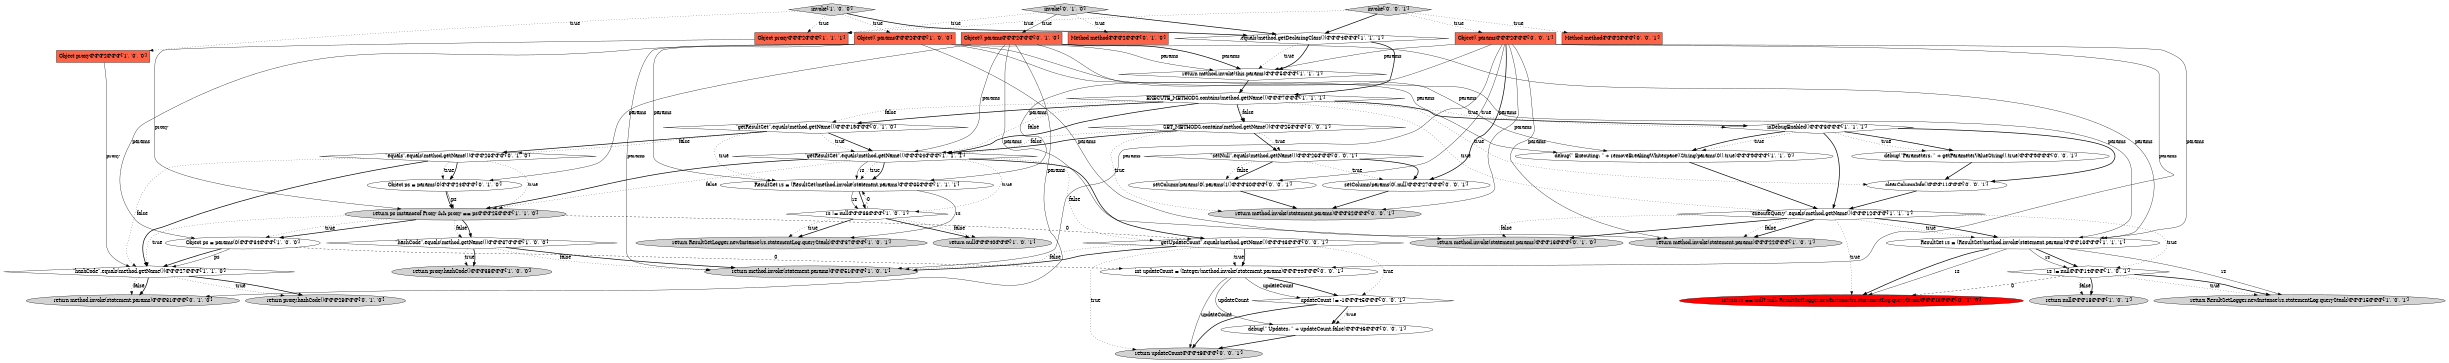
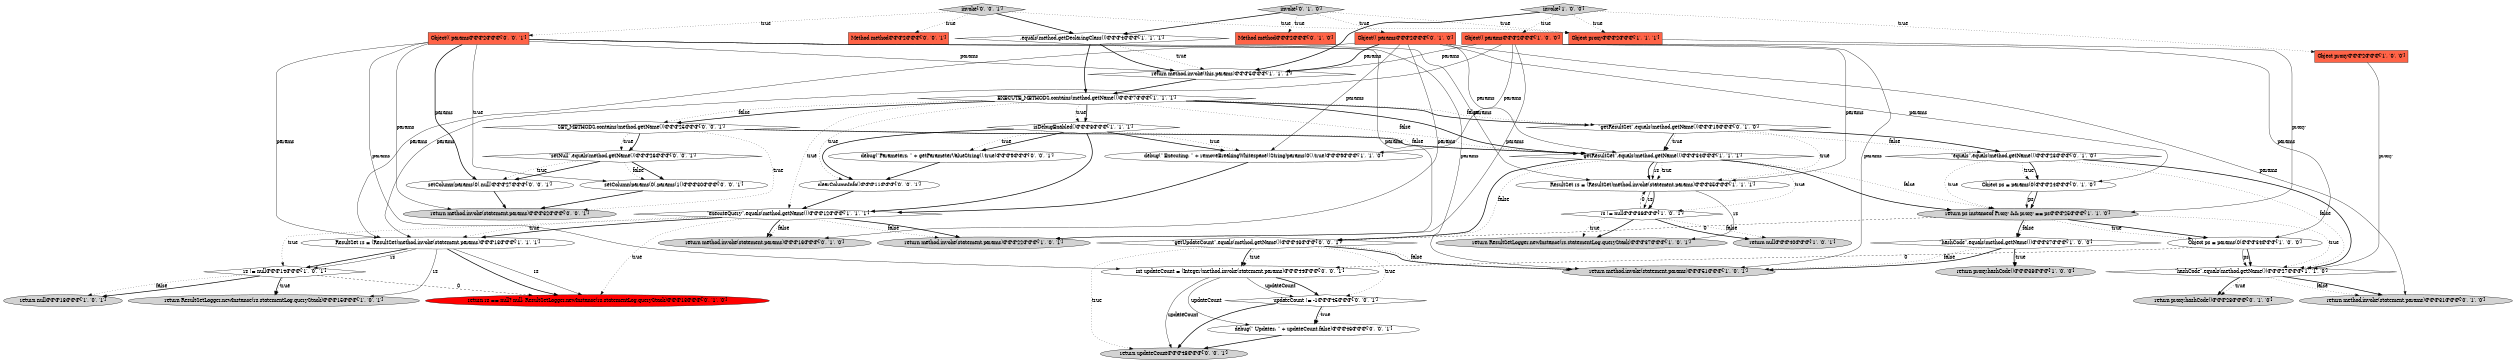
edge "invoke['0', '1', '0']" -> "Object(( params@@@2@@@['0', '1', '0']": style solid -> dotted
edge "invoke['1', '0', '0']" -> ".equals(method.getDeclaringClass())@@@4@@@['1', '1', '1']": now "invoke['1', '0', '0']" -> "return method.invoke(this,params)@@@5@@@['1', '1', '1']"
